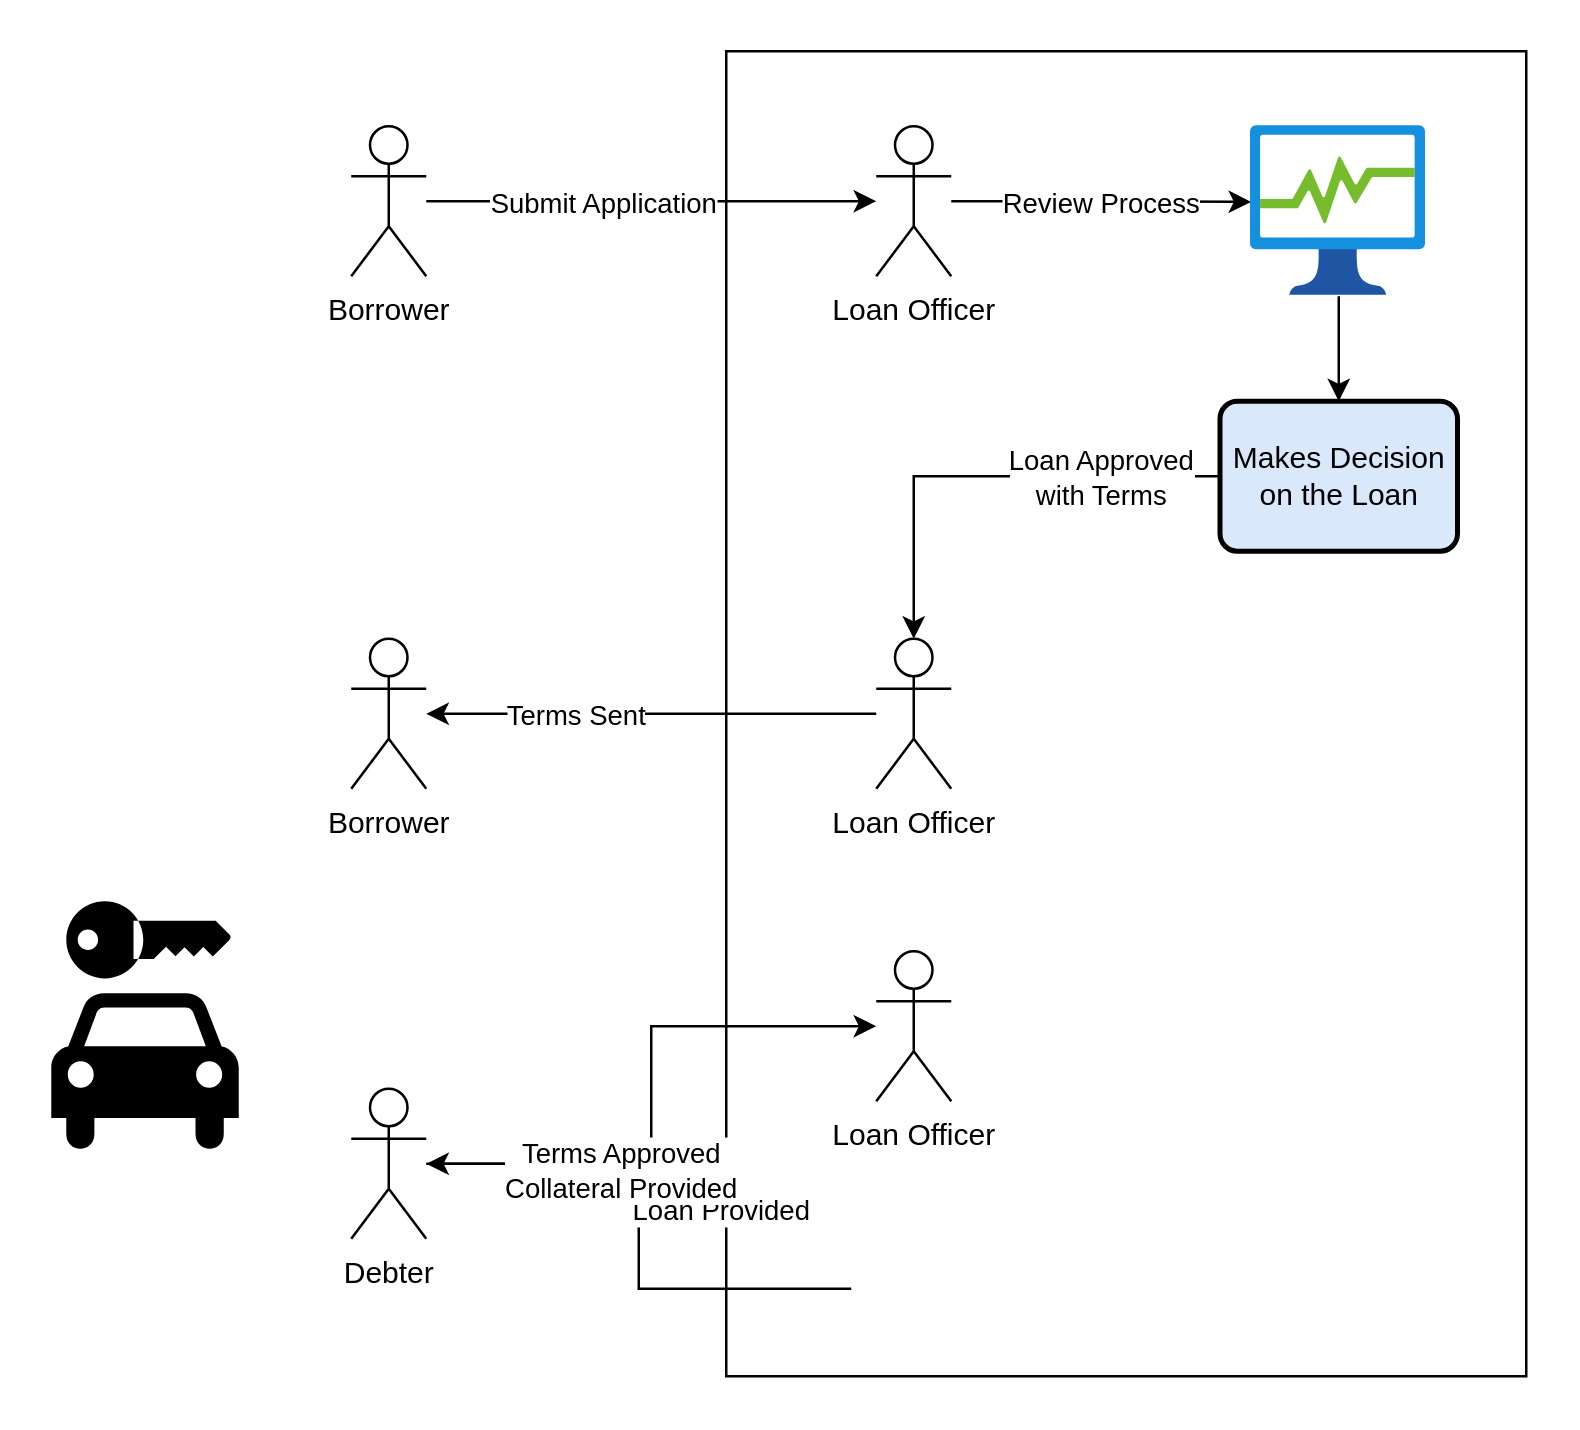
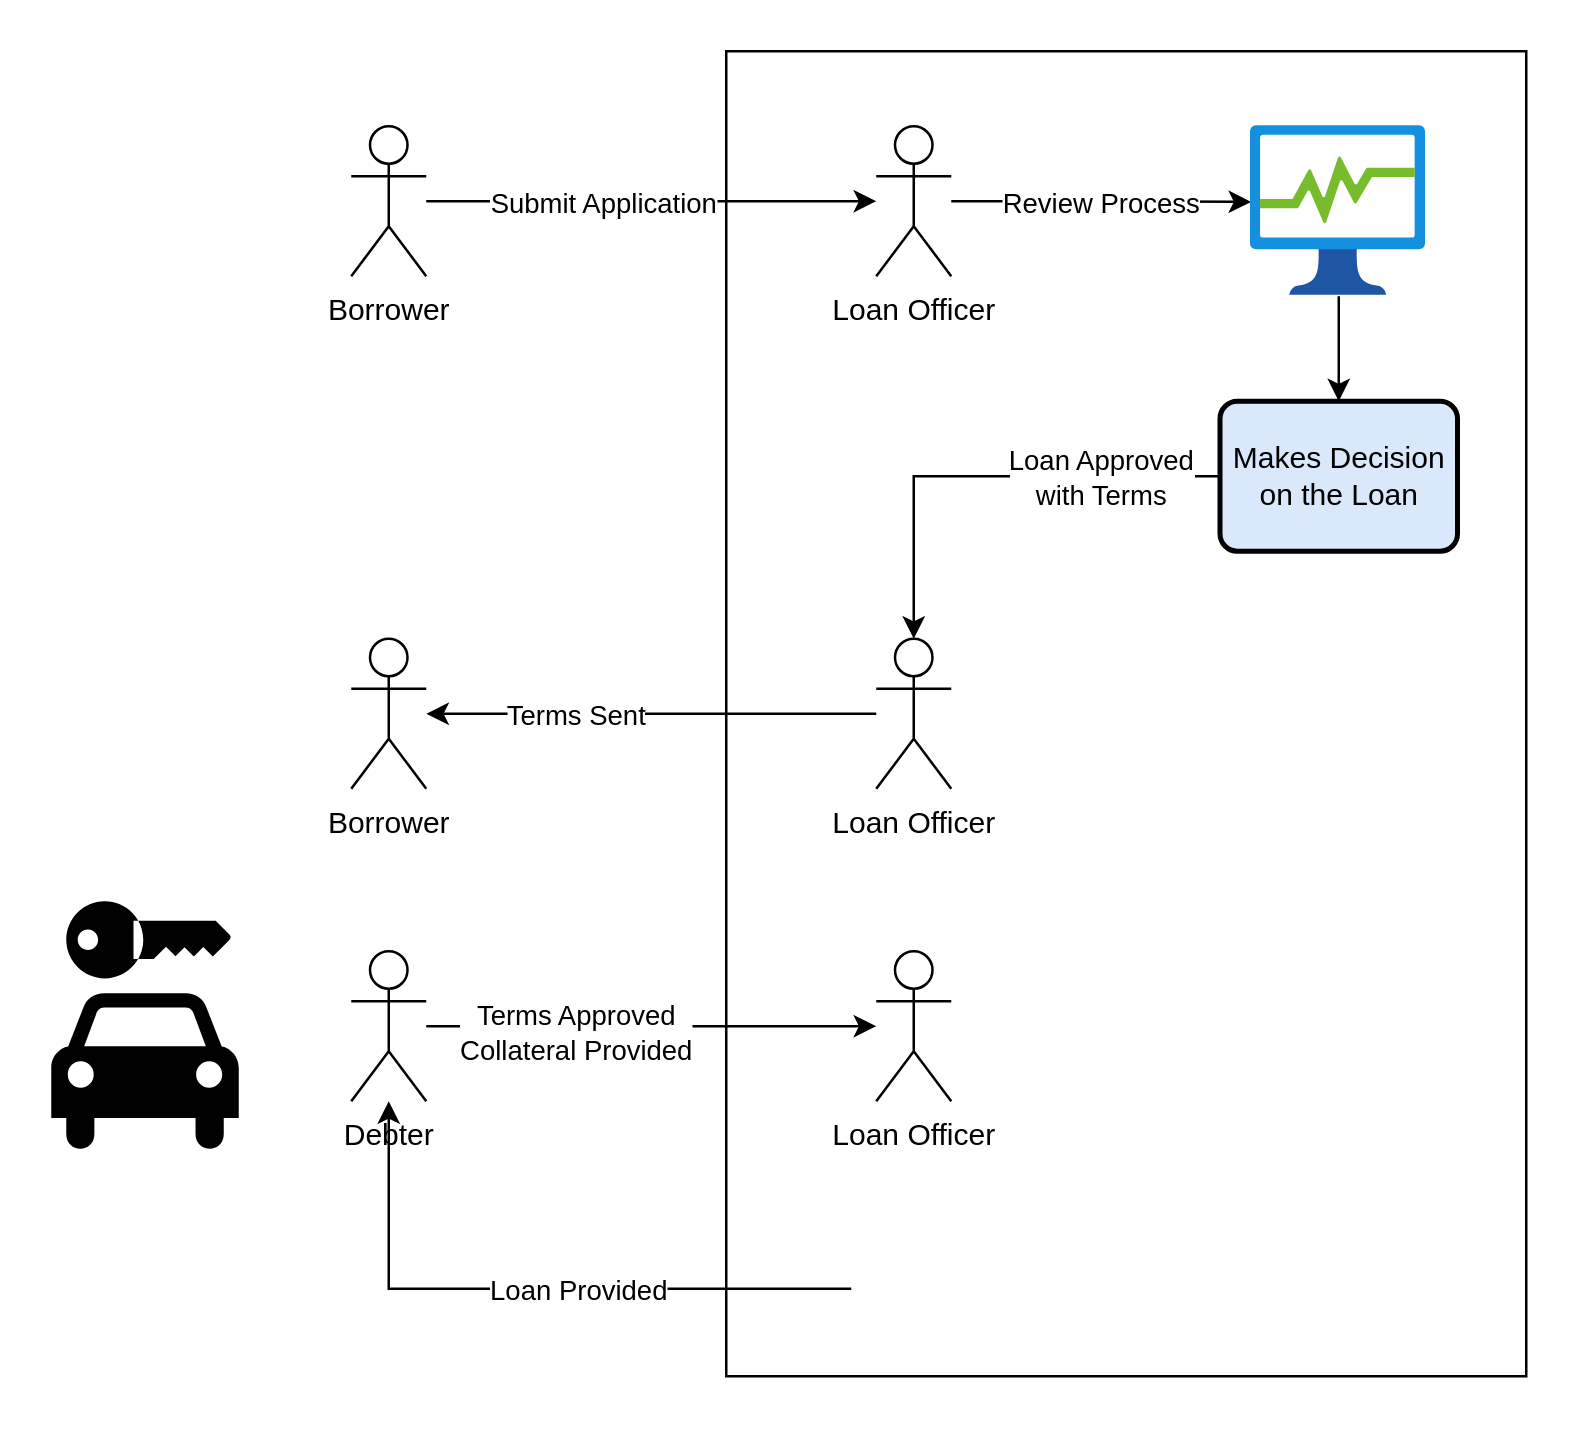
node "Debter": moved (389, 1164) -> (389, 1026)
